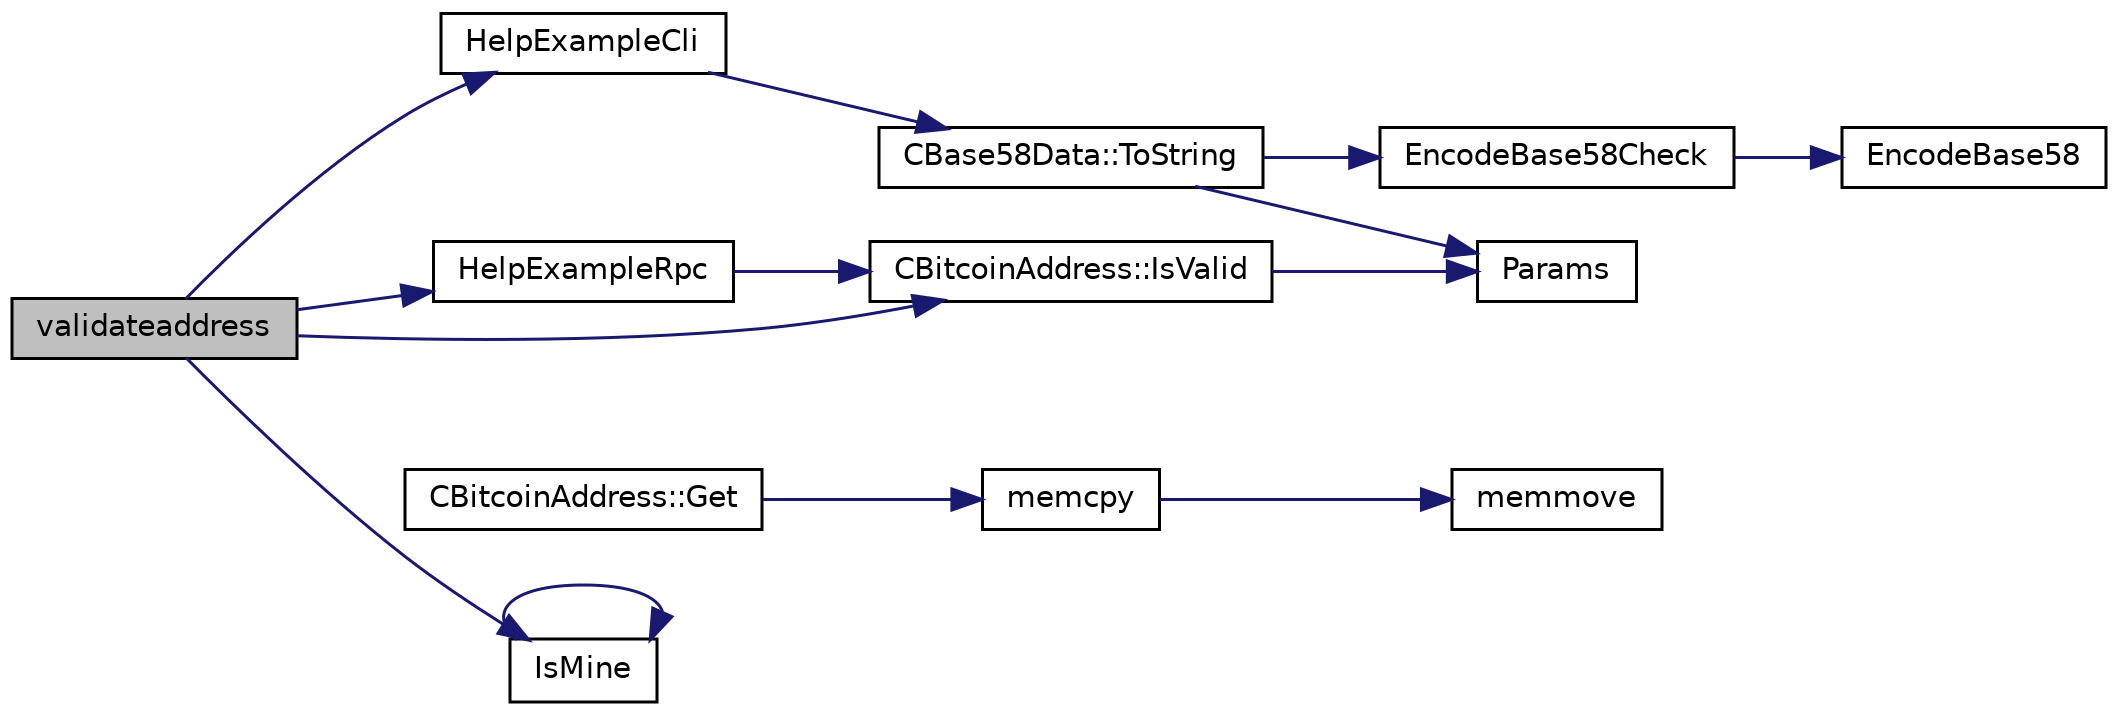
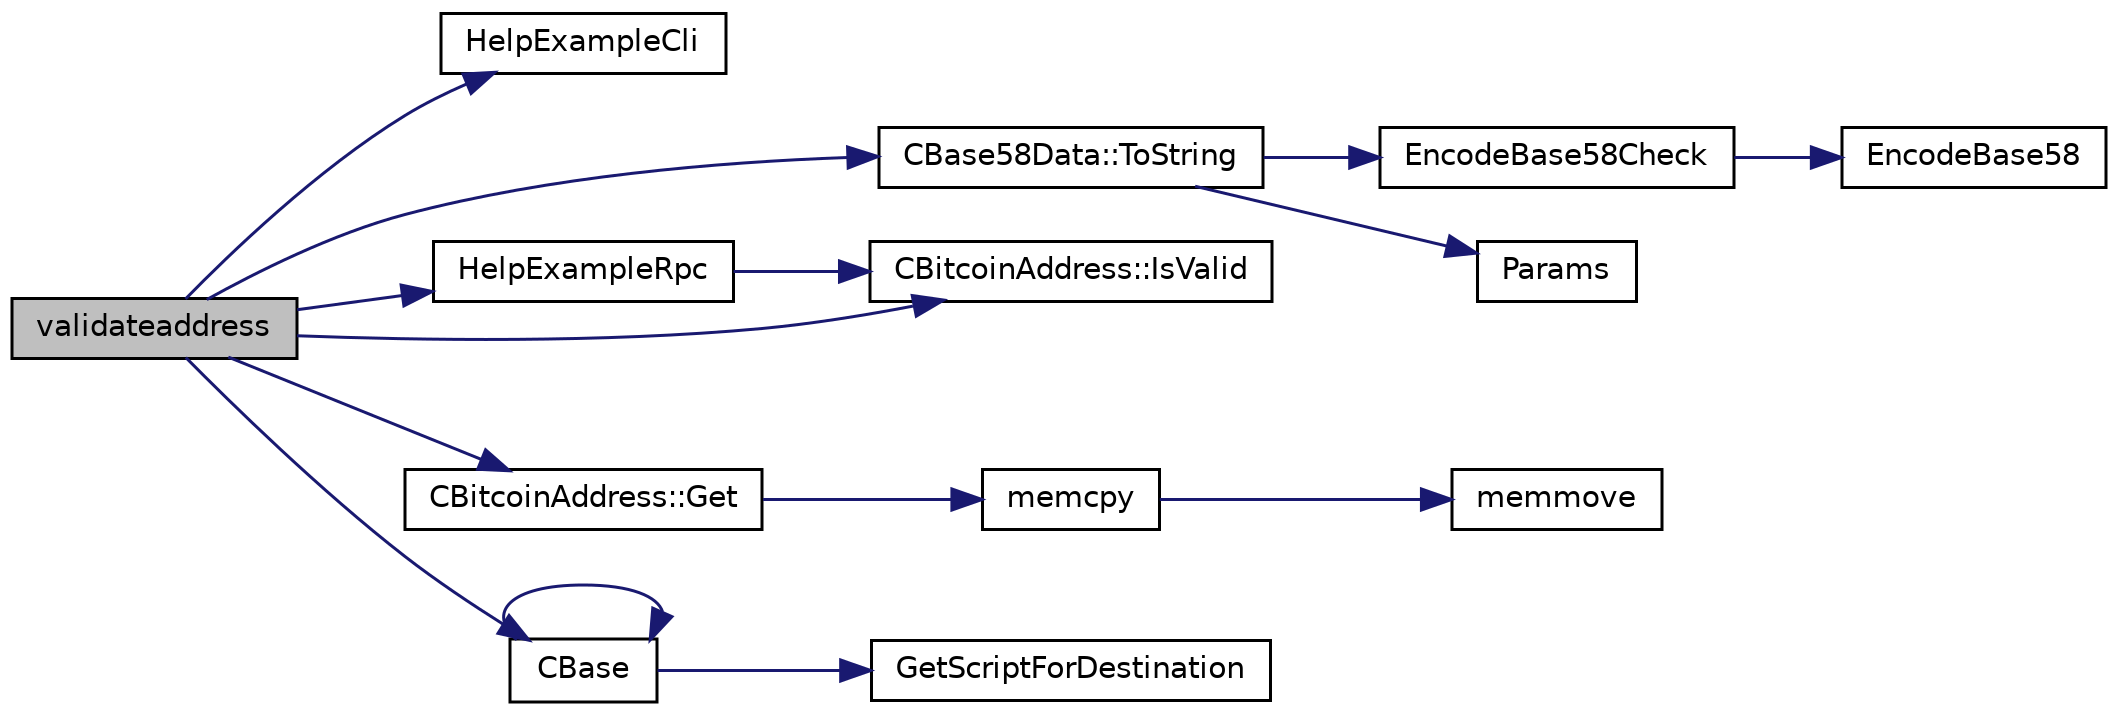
edge "HelpExampleCli" -> "CBase58Data::ToString": now "validateaddress" -> "CBase58Data::ToString"
edge "CBitcoinAddress::IsValid" -> "Params": removed
edge "validateaddress" -> "CBitcoinAddress::Get": added
node "IsMine": label "IsMine" -> "CBase"
node "GetScriptForDestination": added
